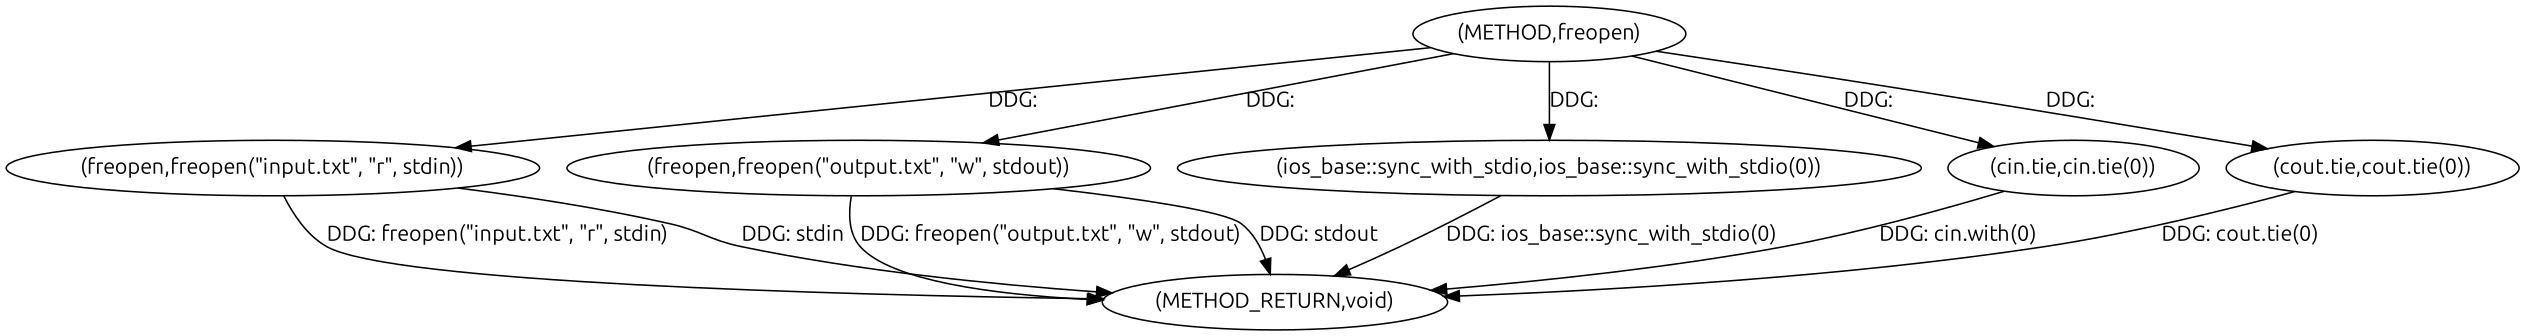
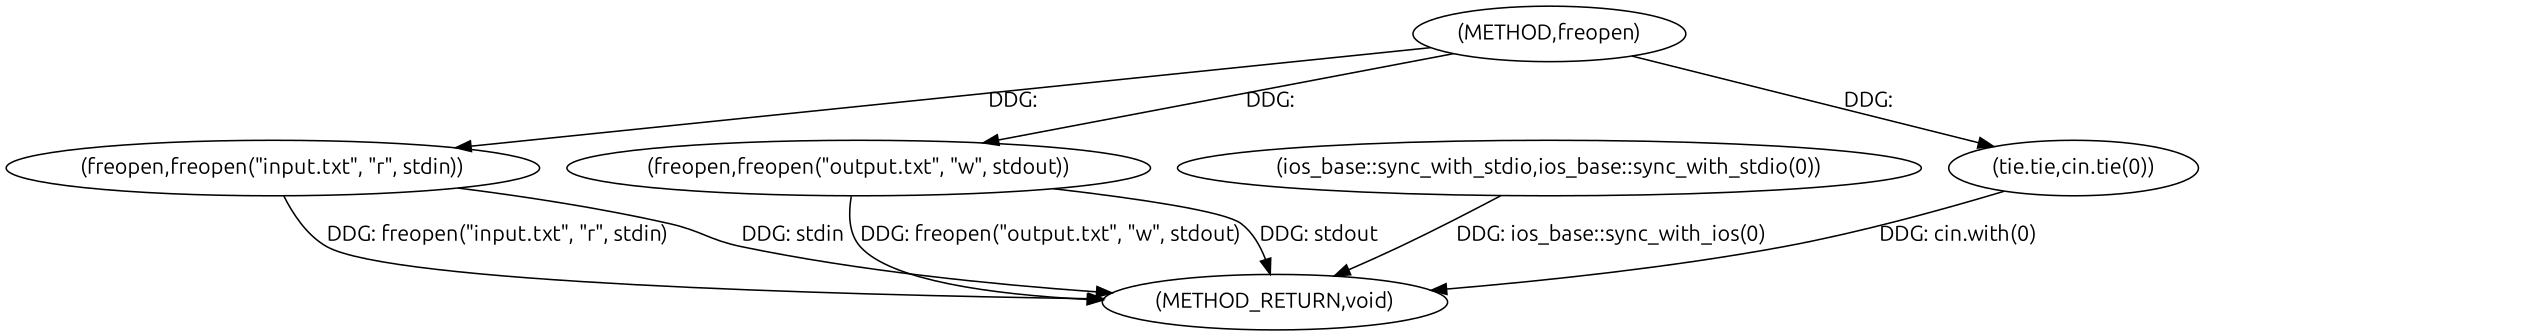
edge "(METHOD,freopen)" -> "(ios_base::sync_with_stdio,ios_base::sync_with_stdio(0))": removed, label "DDG:"
node "(cin.tie,cin.tie(0))": label "(cin.tie,cin.tie(0))" -> "(tie.tie,cin.tie(0))"
node "(cout.tie,cout.tie(0))": removed
edge "(ios_base::sync_with_stdio,ios_base::sync_with_stdio(0))" -> "(METHOD_RETURN,void)": label "DDG: ios_base::sync_with_stdio(0)" -> "DDG: ios_base::sync_with_ios(0)"
